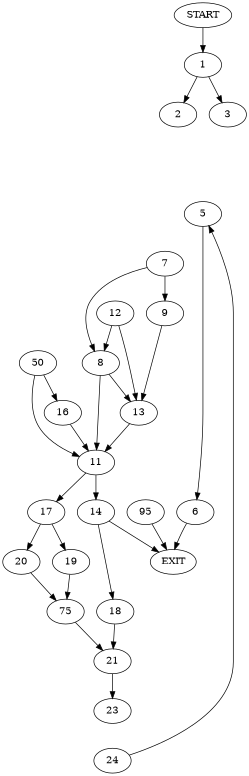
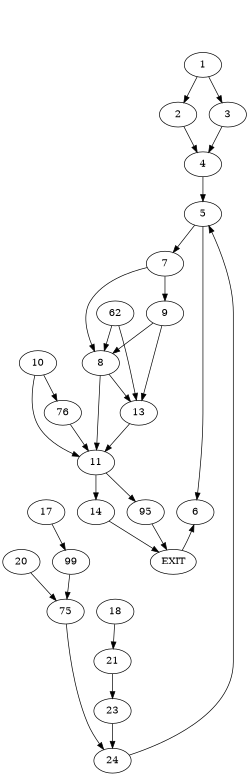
node "START": removed
node "4": added
edge "5" -> "7": added
node "12": label "12" -> "62"
edge "9" -> "8": added
node "50": label "50" -> "10"
node "16": label "16" -> "76"
edge "11" -> "17": now "11" -> "95"
edge "6" -> "EXIT": reversed
edge "17" -> "20": removed
edge "14" -> "18": removed
node "19": label "19" -> "99"
edge "75" -> "21": now "75" -> "24"
edge "23" -> "24": added
